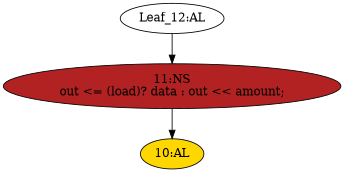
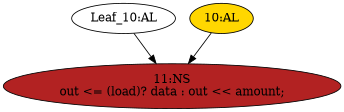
node "Leaf_12:AL": label "Leaf_12:AL" -> "Leaf_10:AL"
edge "11:NS out <= (load)? data : out << amount;" -> "10:AL": reversed
